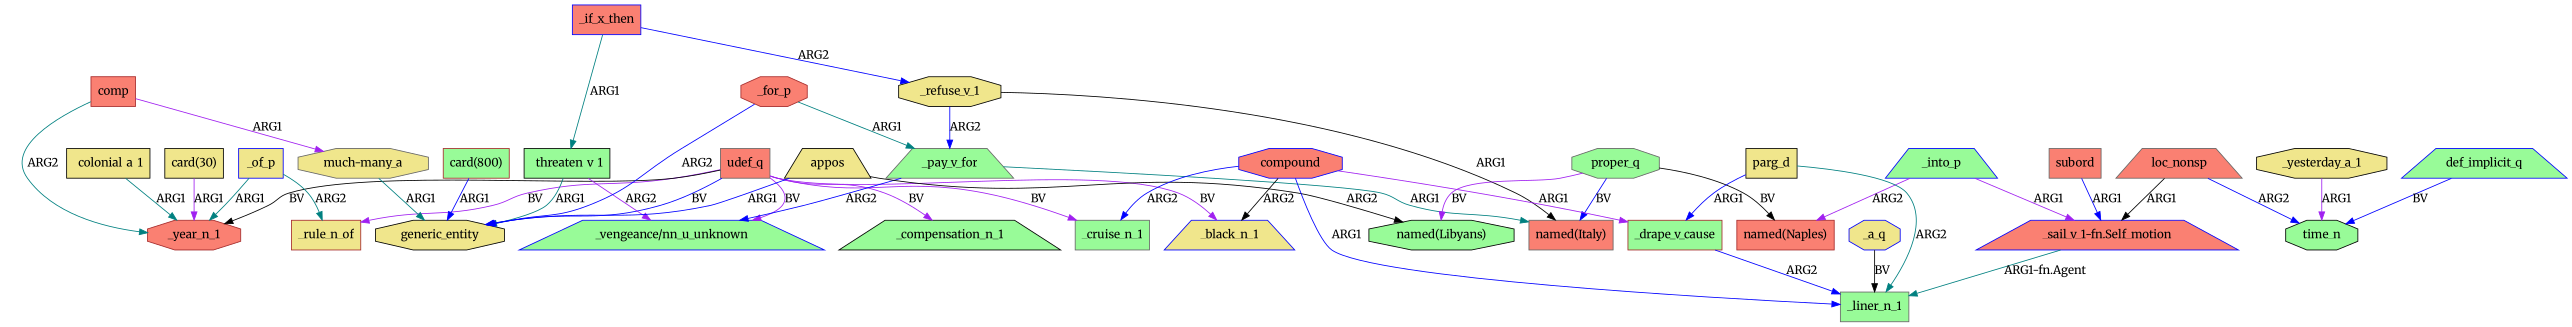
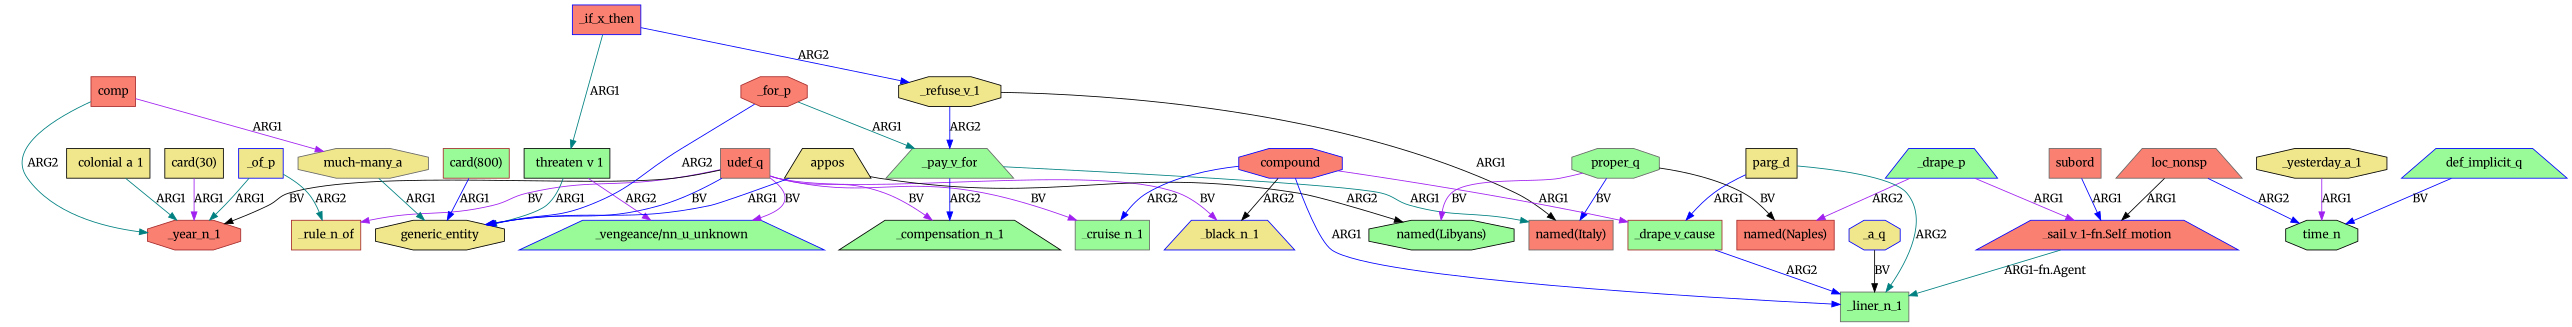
node "_into_p": label "_into_p" -> "_drape_p"
edge "_pay_v_for" -> "_vengeance/nn_u_unknown": now "_pay_v_for" -> "_compensation_n_1"
